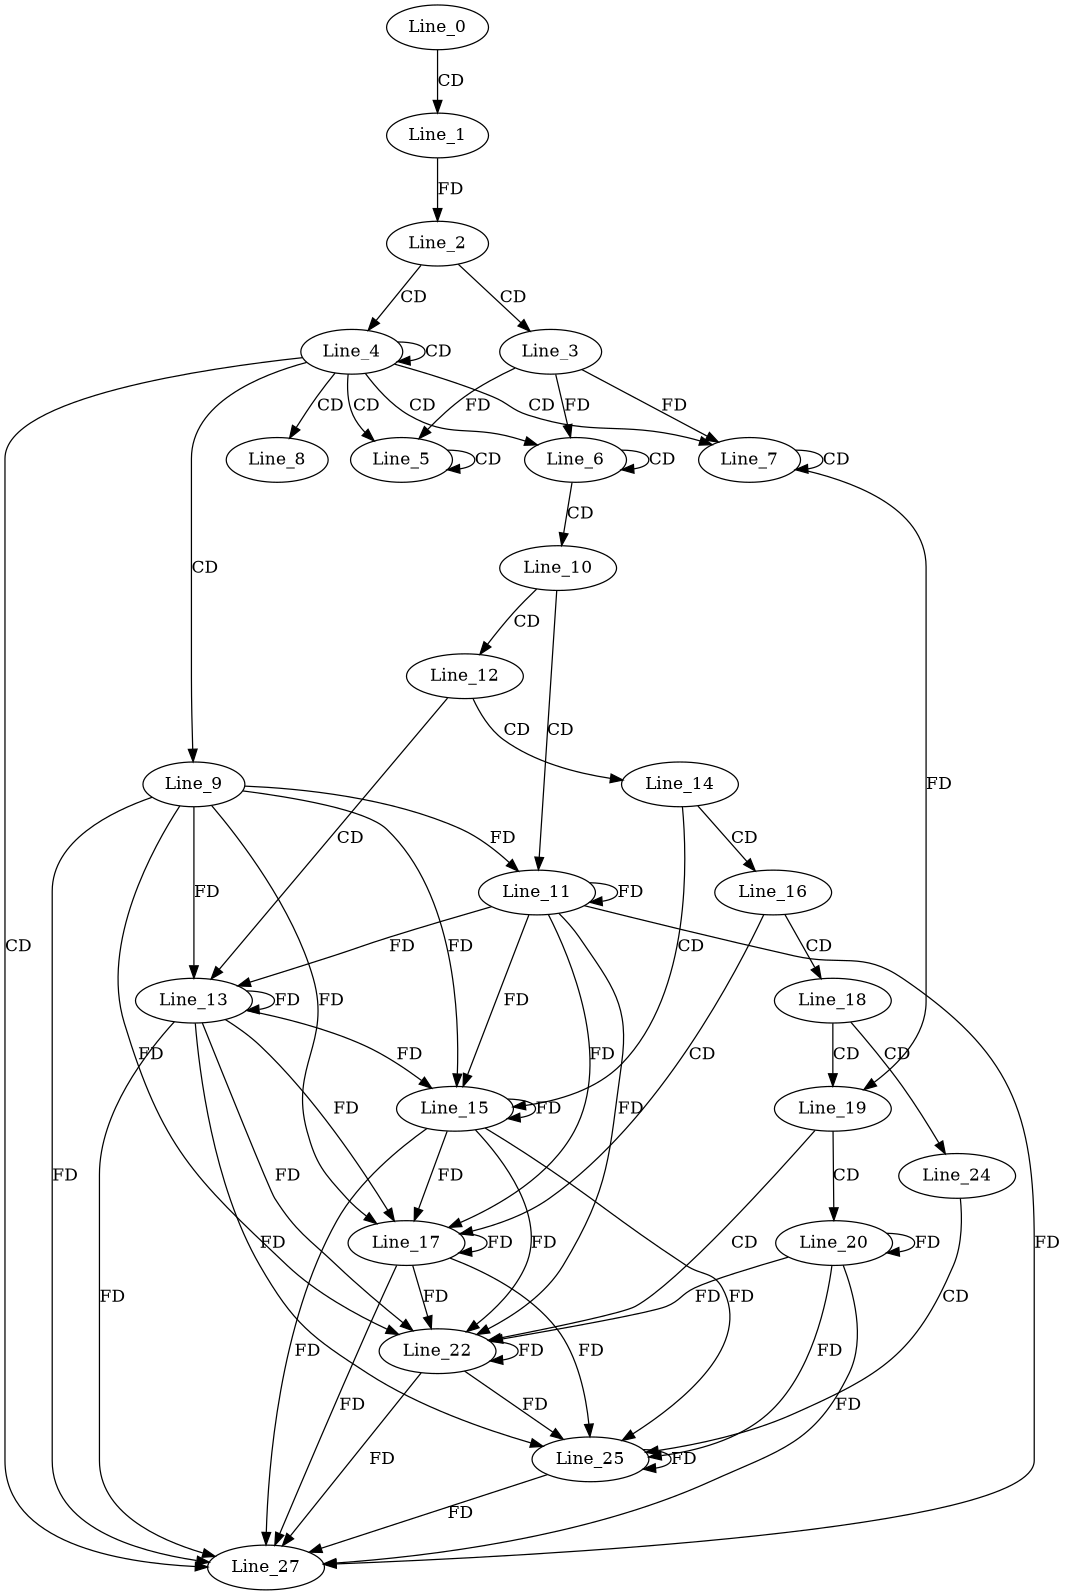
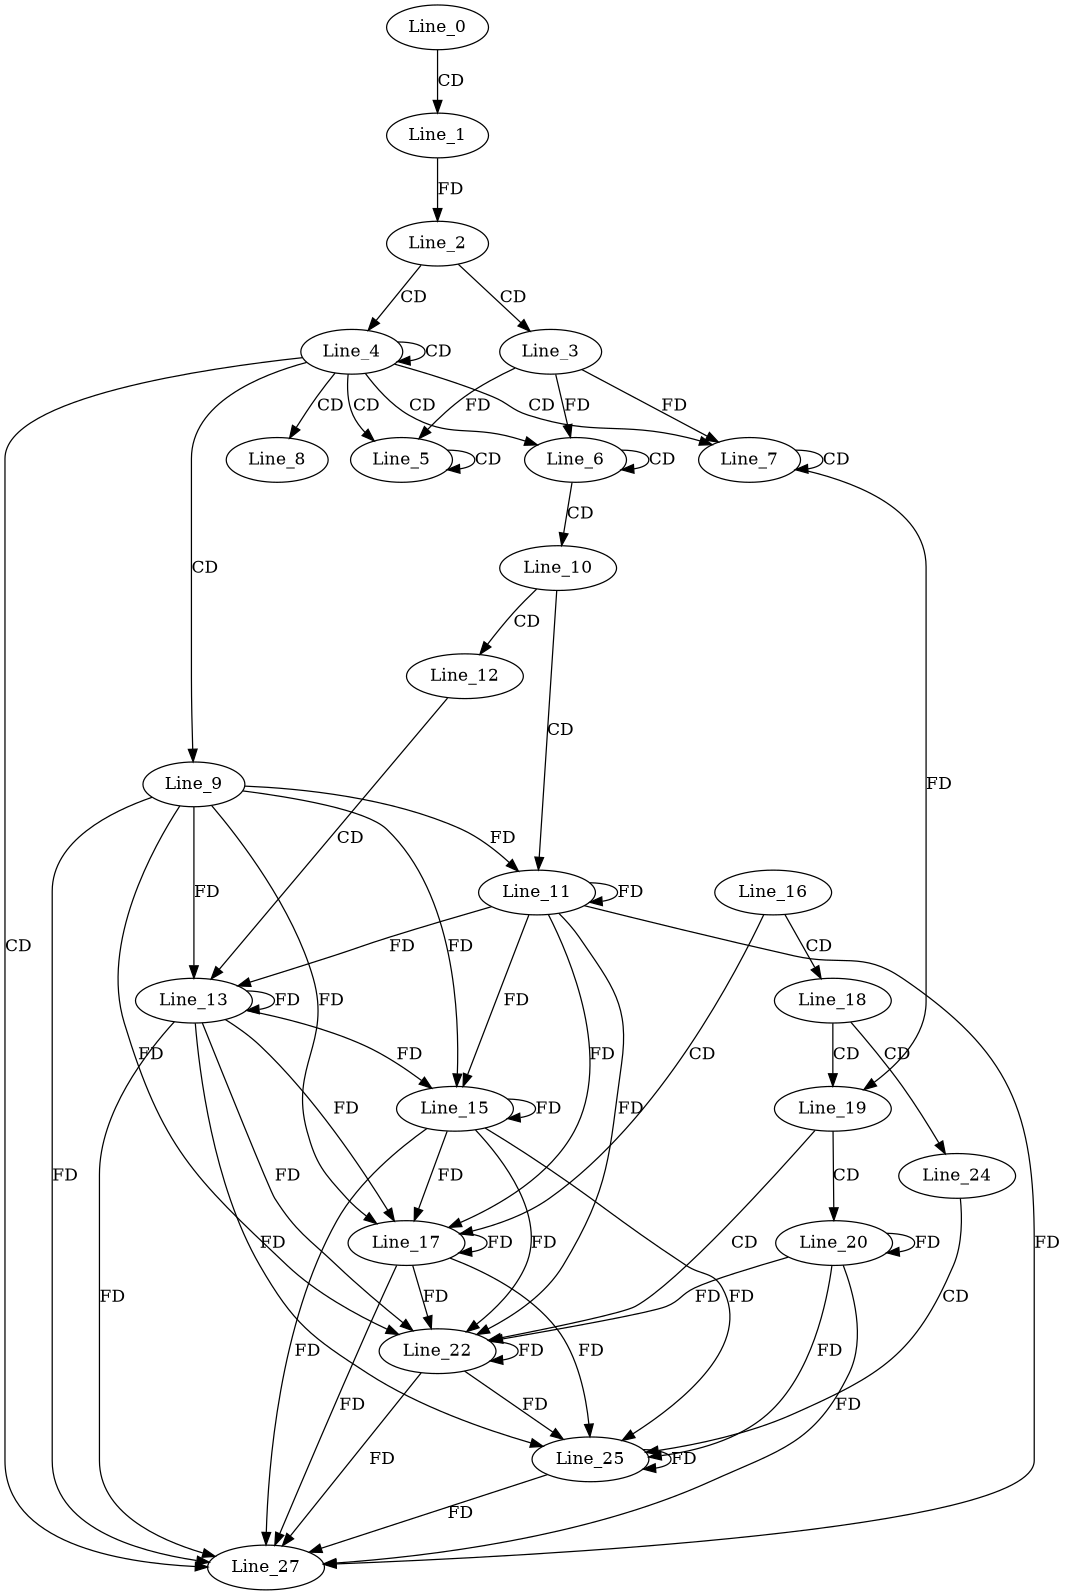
node "Line_14": removed
